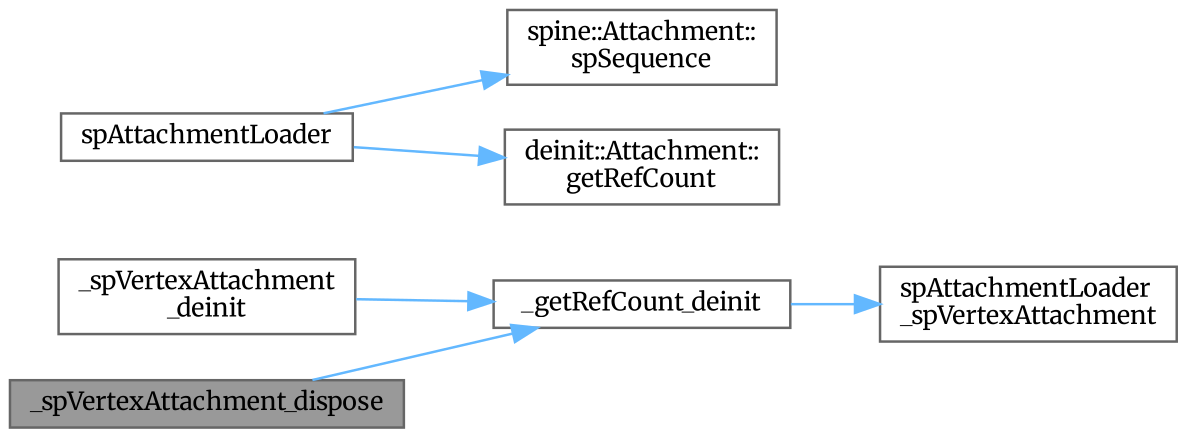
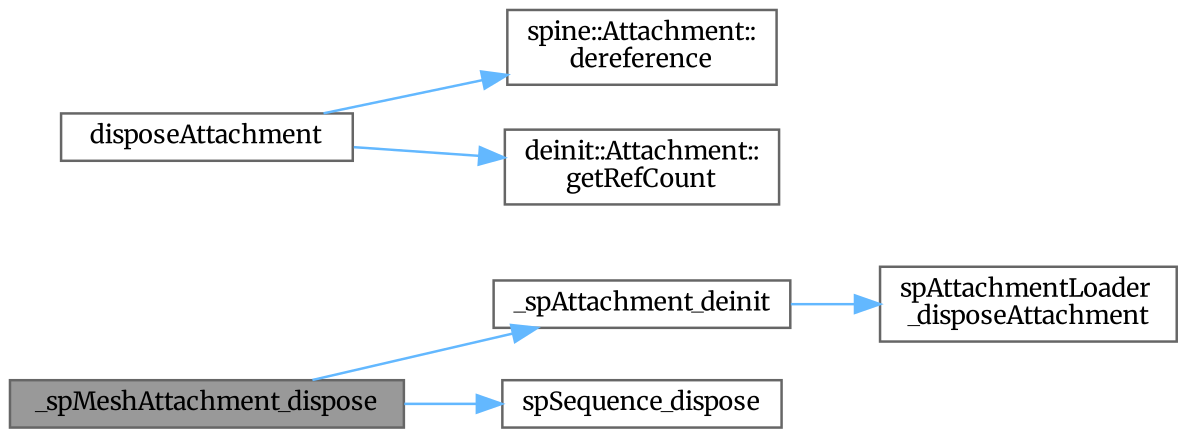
node "spine::Attachment:: spSequence": label "spine::Attachment:: spSequence" -> "spine::Attachment:: dereference"
node "spAttachmentLoader": label "spAttachmentLoader" -> "disposeAttachment"
node "_spVertexAttachment _deinit": removed
node "_getRefCount_deinit": label "_getRefCount_deinit" -> "_spAttachment_deinit"
node "spAttachmentLoader _spVertexAttachment": label "spAttachmentLoader _spVertexAttachment" -> "spAttachmentLoader _disposeAttachment"
node "_spVertexAttachment_dispose": label "_spVertexAttachment_dispose" -> "_spMeshAttachment_dispose"
node "spSequence_dispose": added
